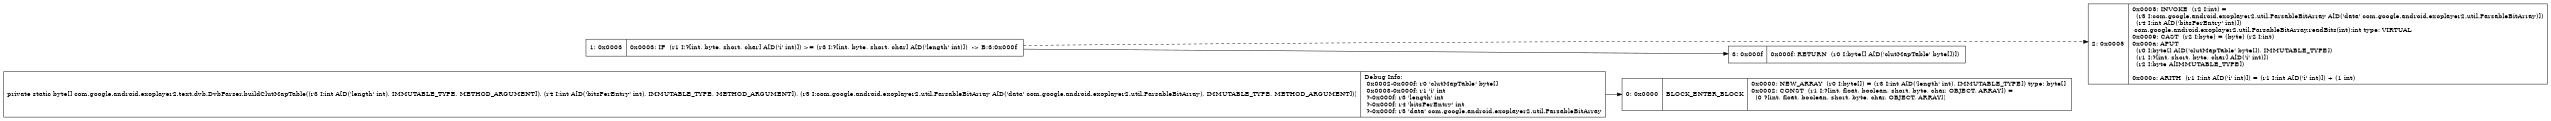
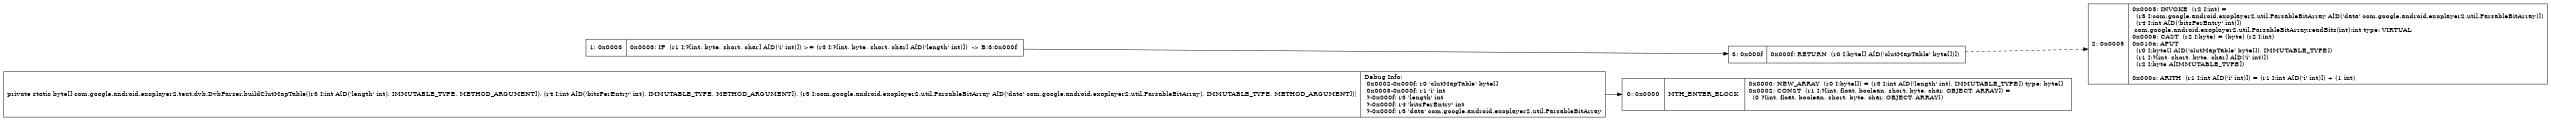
edge "1: 0x0003" -> "2: 0x0005": now "3: 0x000f" -> "2: 0x0005"
node "2: 0x0005": text "0x000a: APUT" -> "0x010a: APUT"
node "0: 0x0000": text "BLOCK_ENTER_BLOCK" -> "MTH_ENTER_BLOCK"
